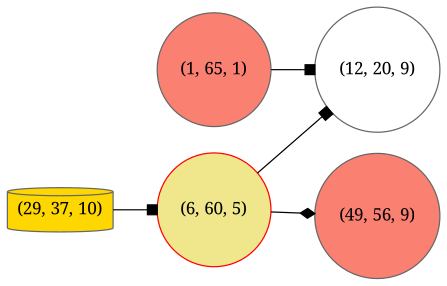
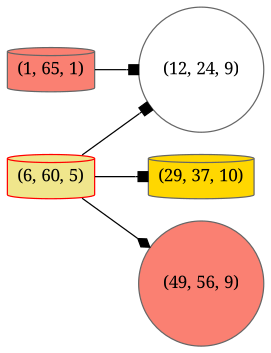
node "(1, 65, 1)": shape circle -> cylinder
node "(12, 20, 9)": label "(12, 20, 9)" -> "(12, 24, 9)"
edge "(29, 37, 10)" -> "(6, 60, 5)": reversed
node "(6, 60, 5)": shape circle -> cylinder
